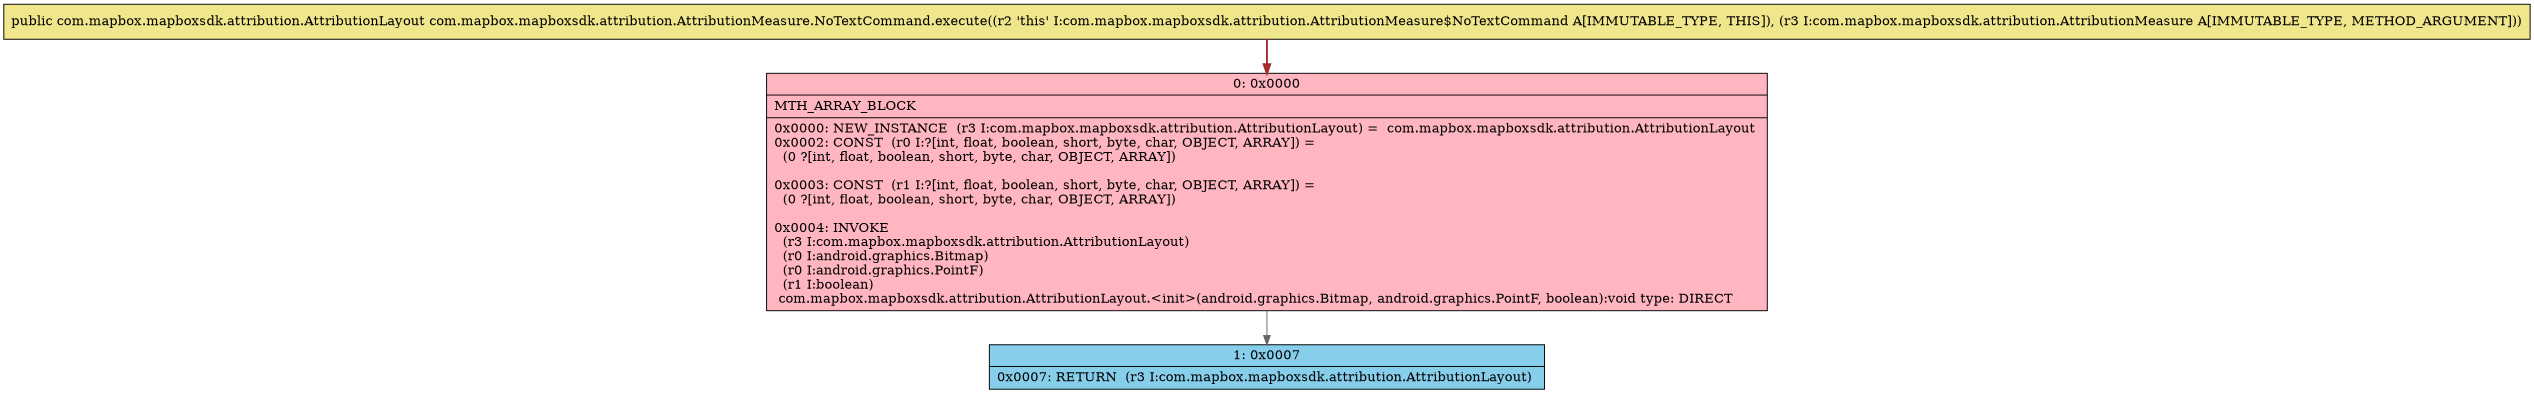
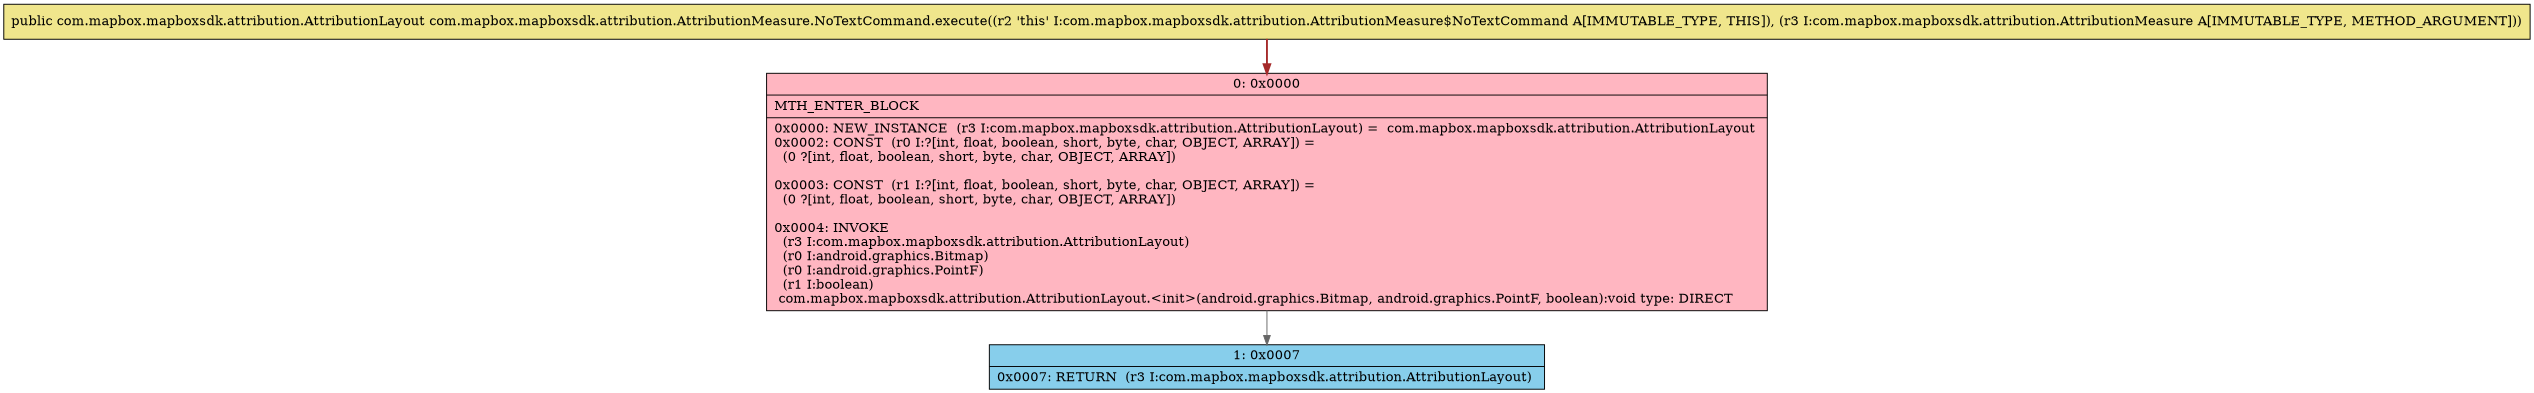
node "0: 0x0000": text "MTH_ARRAY_BLOCK" -> "MTH_ENTER_BLOCK"
